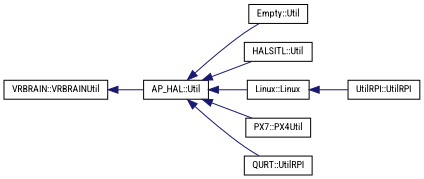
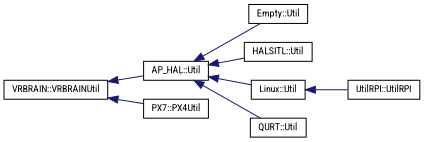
node "Linux::Linux": label "Linux::Linux" -> "Linux::Util"
edge "PX7::PX4Util" -> "AP_HAL::Util": now "PX7::PX4Util" -> "VRBRAIN::VRBRAINUtil"
node "QURT::UtilRPI": label "QURT::UtilRPI" -> "QURT::Util"
